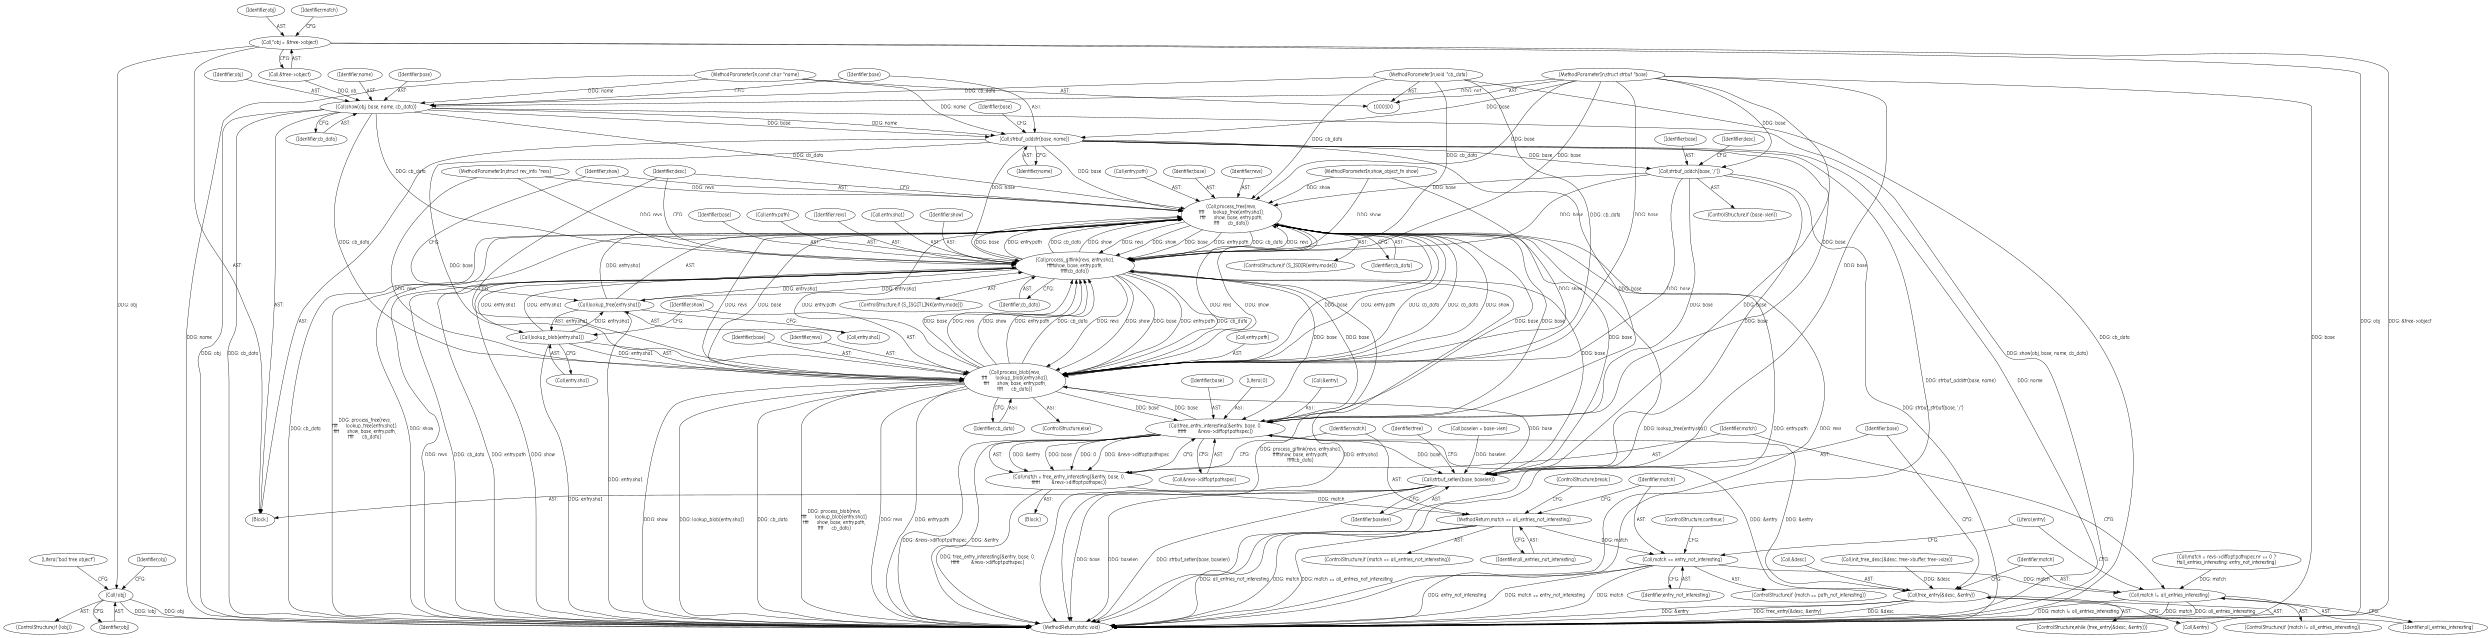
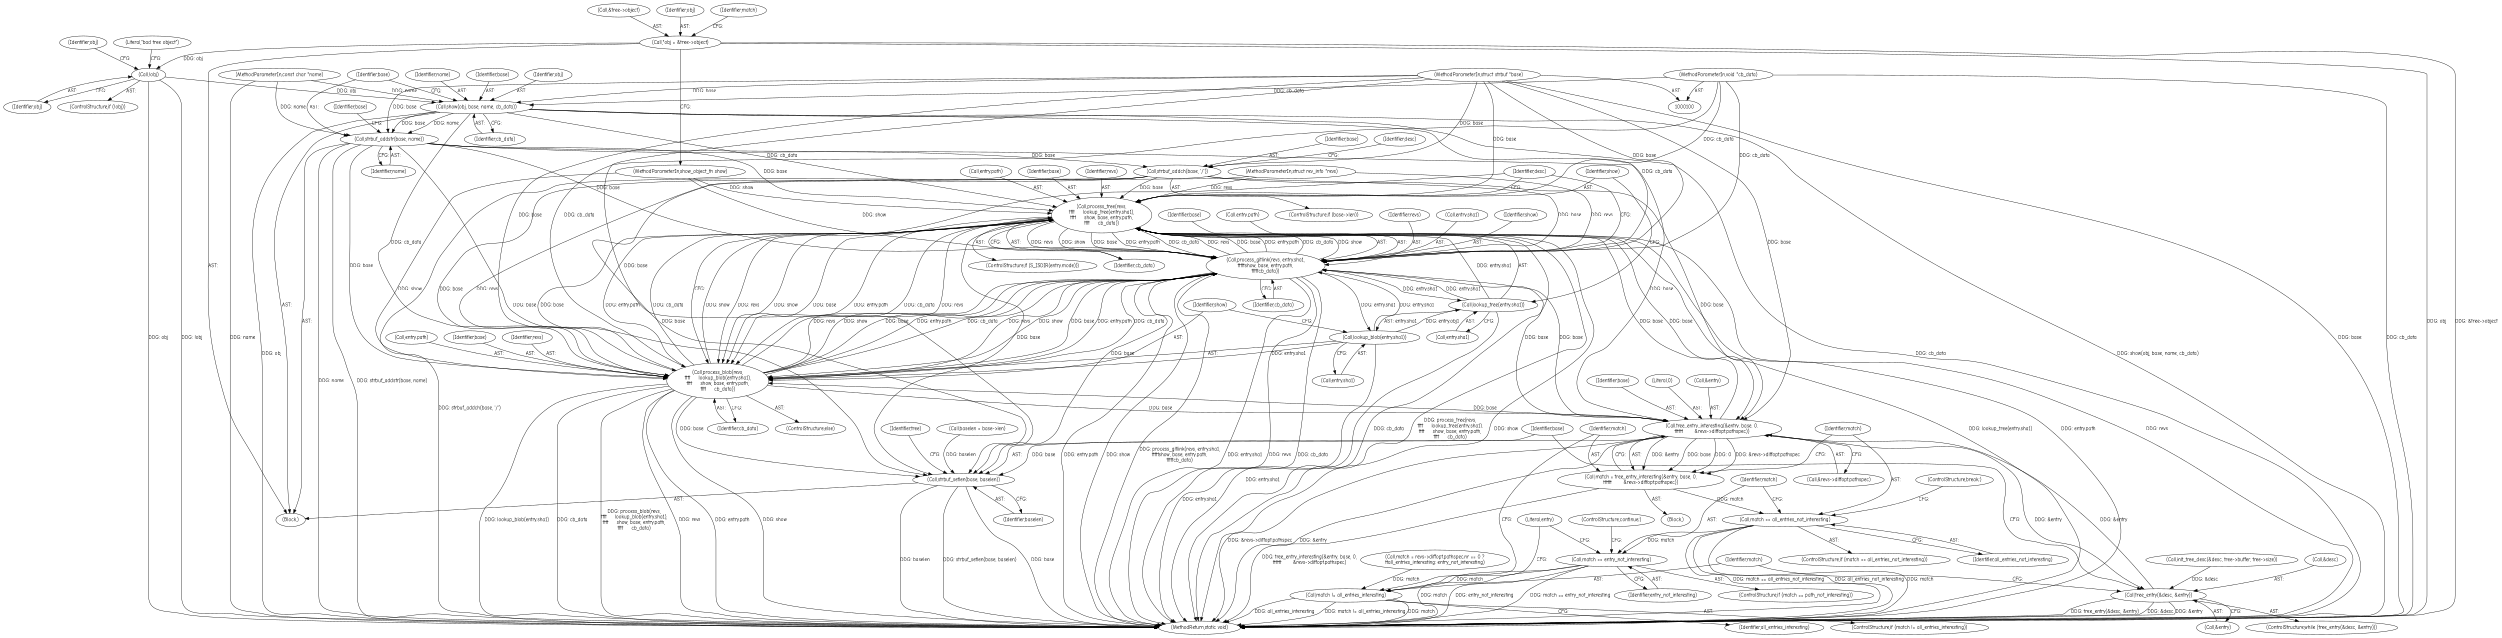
edge "(Call,*obj = &tree->object)" -> "(Call,&tree->object)": now "(Call,*obj = &tree->object)" -> "(MethodParameterIn,show_object_fn show)"
edge "(Call,&tree->object)" -> "(Call,show(obj, base, name, cb_data))": now "(Call,!obj)" -> "(Call,show(obj, base, name, cb_data))"
edge "(MethodParameterIn,struct strbuf *base)" -> "(Call,show(obj, base, name, cb_data))": label "DDG: not" -> "DDG: base"
edge "(MethodParameterIn,const char *name)" -> "1000100": removed, label "AST:"
node "(ControlStructure,if (S_ISGITLINK(entry.mode)))": removed
edge "(Call,lookup_blob(entry.sha1))" -> "(Call,lookup_tree(entry.sha1))": label "DDG: entry.sha1" -> "DDG: entry.obj1"
edge "(Call,strbuf_addch(base, '/'))" -> "(MethodReturn,static void)": label "DDG: strbuf_strbuf(base, '/')" -> "DDG: strbuf_addch(base, '/')"
node "(MethodReturn,match == all_entries_not_interesting)": label "(MethodReturn,match == all_entries_not_interesting)" -> "(Call,match == all_entries_not_interesting)"
edge "(Identifier,all_entries_interesting)" -> "(Call,match != all_entries_interesting)": removed, label "AST:"
